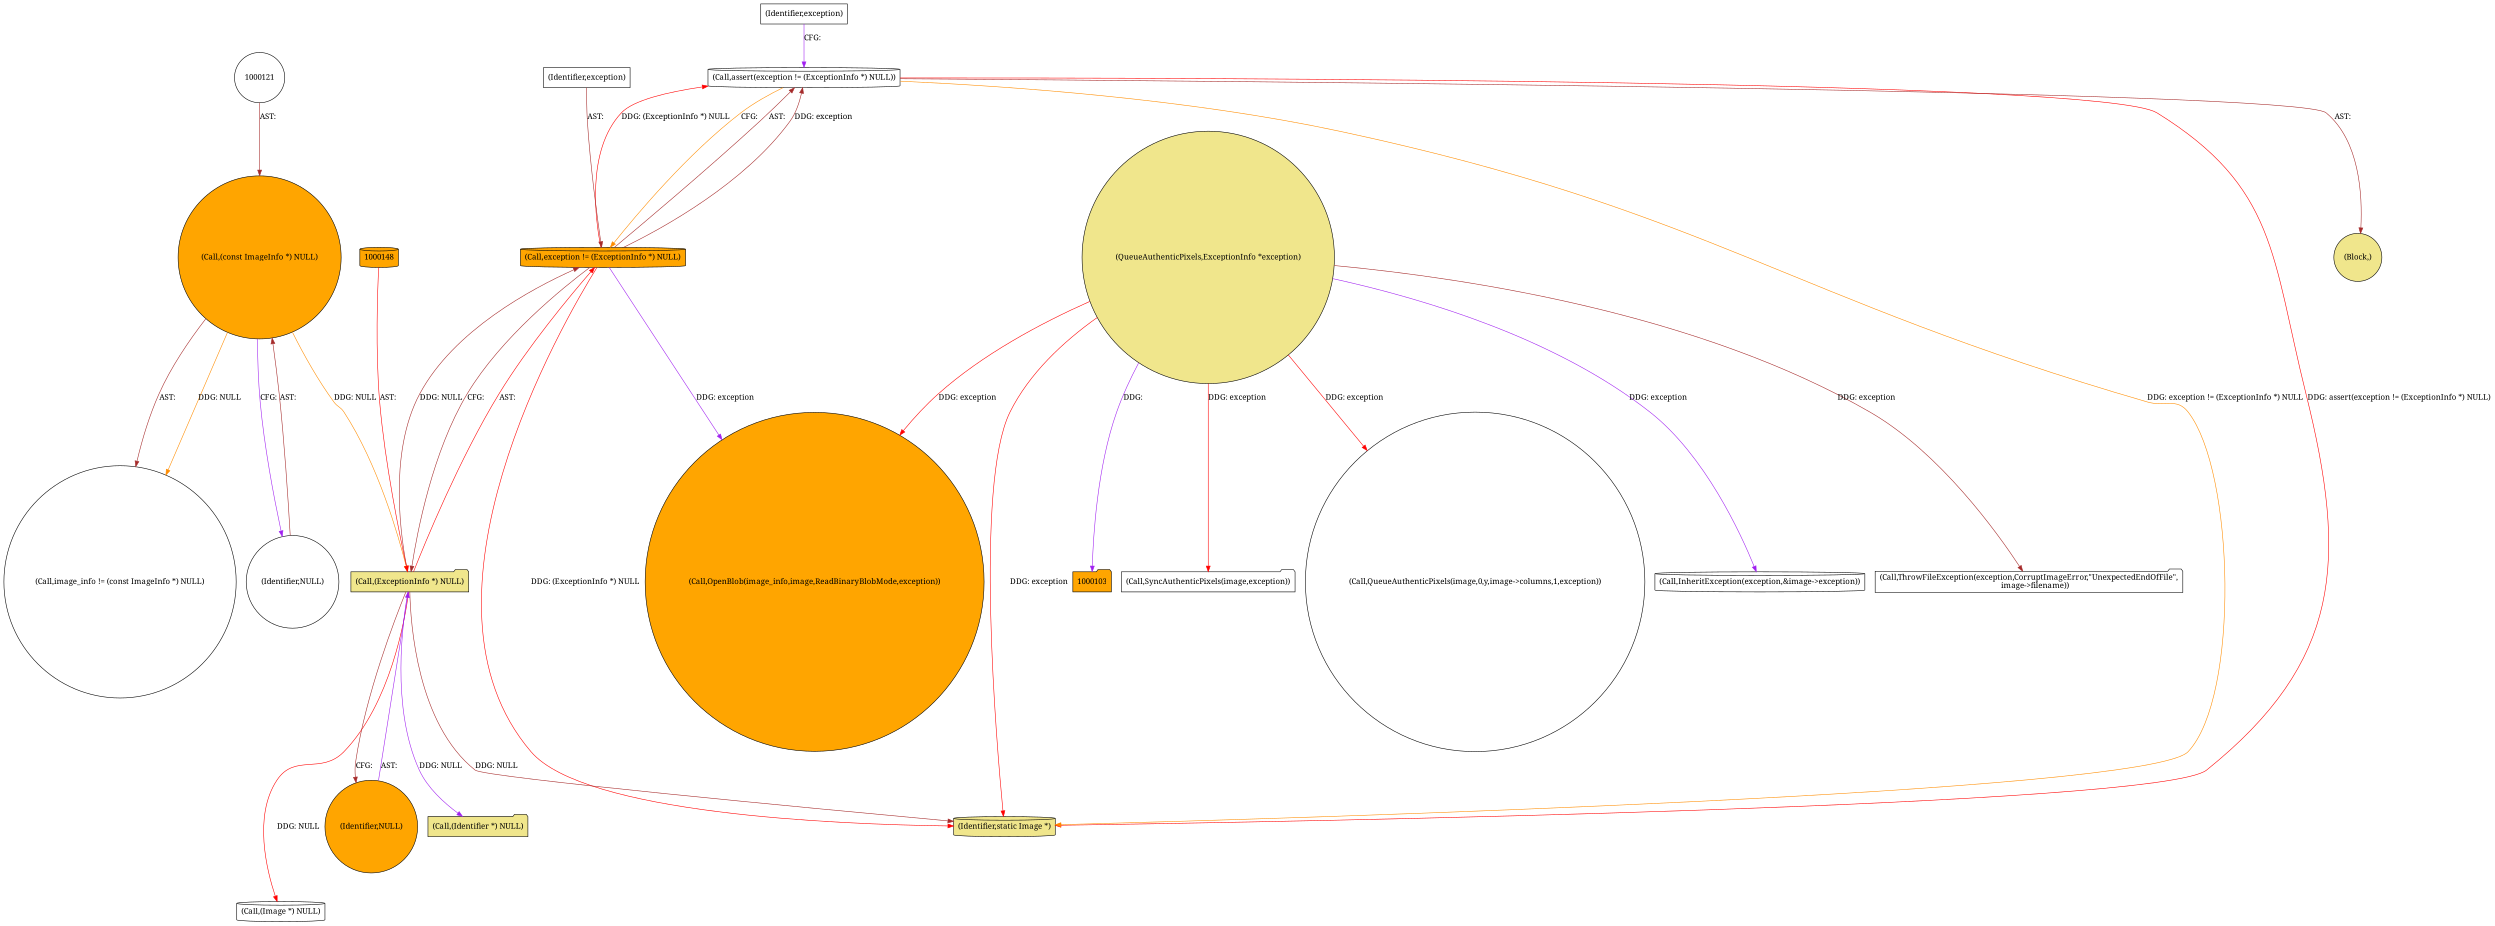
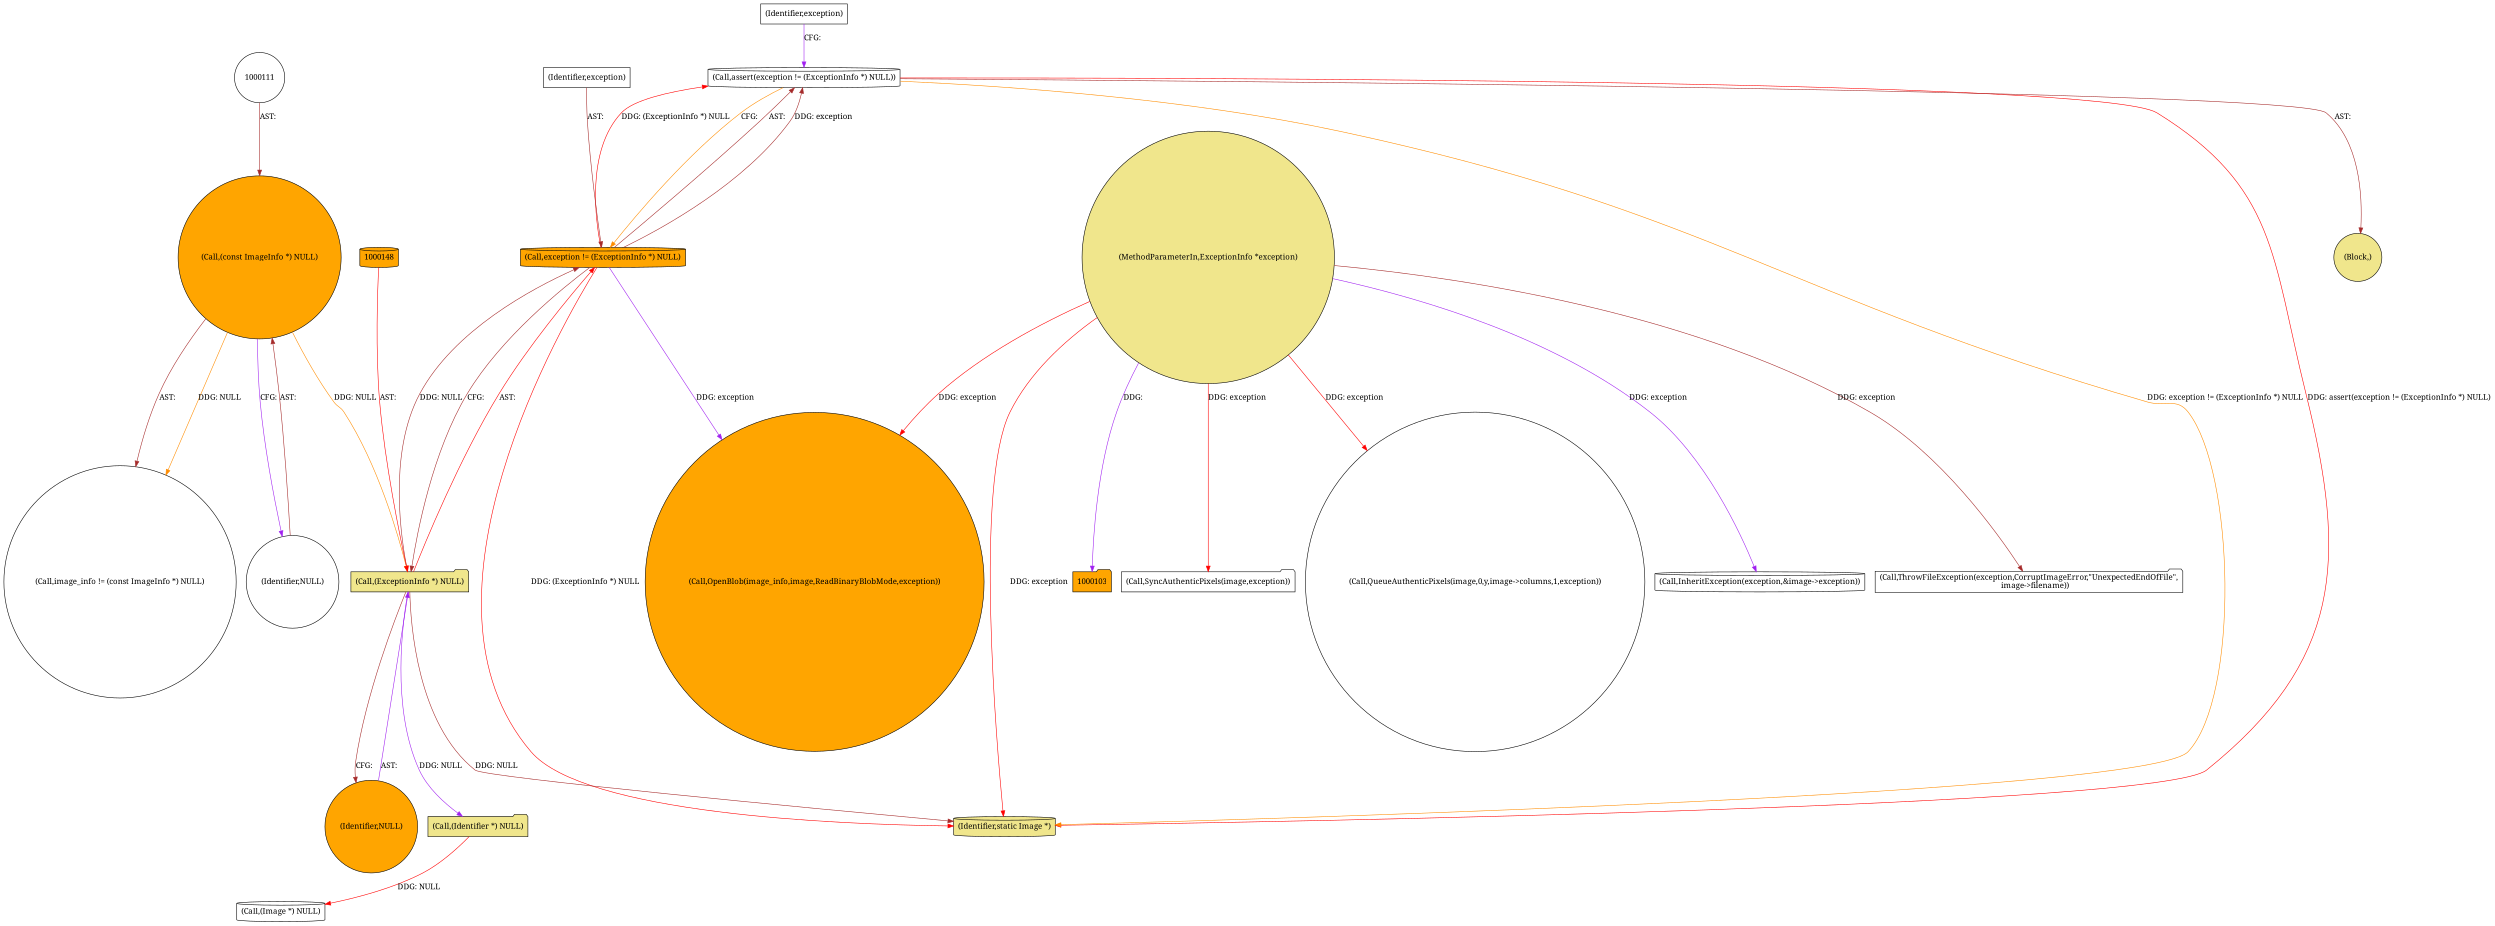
node "1000121": label "1000121" -> "1000111"
node "(QueueAuthenticPixels,ExceptionInfo *exception)": label "(QueueAuthenticPixels,ExceptionInfo *exception)" -> "(MethodParameterIn,ExceptionInfo *exception)"
edge "(Call,(ExceptionInfo *) NULL)" -> "(Call,(Image *) NULL)": now "(Call,(Identifier *) NULL)" -> "(Call,(Image *) NULL)"
